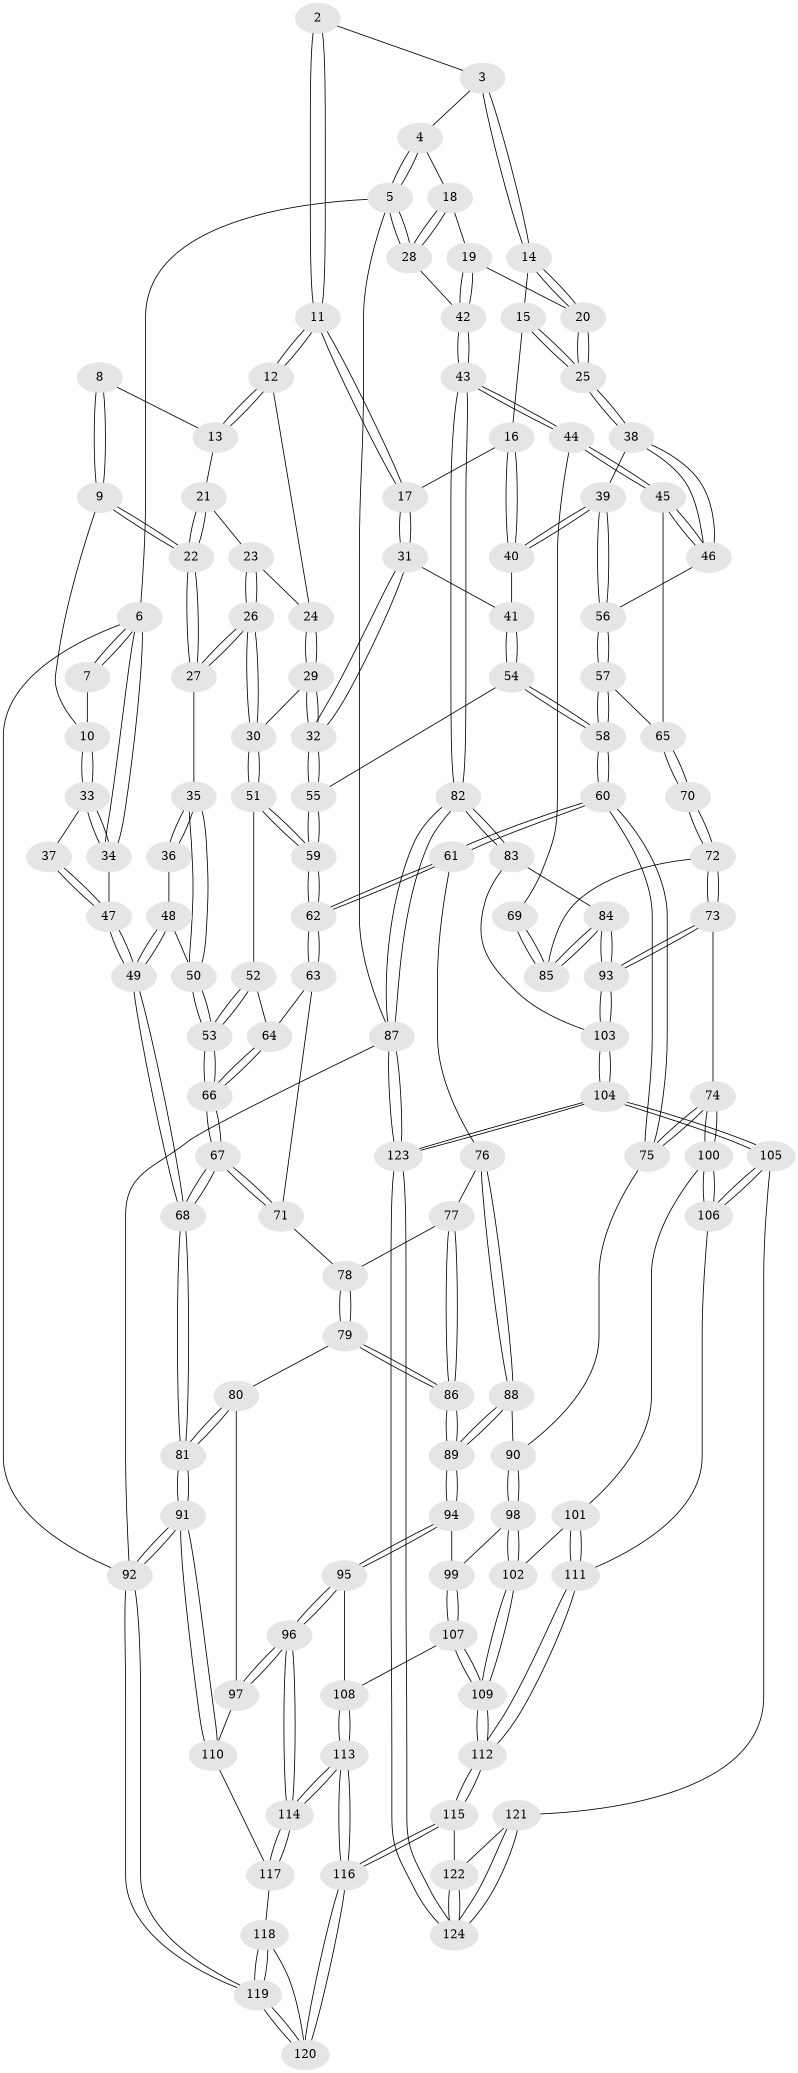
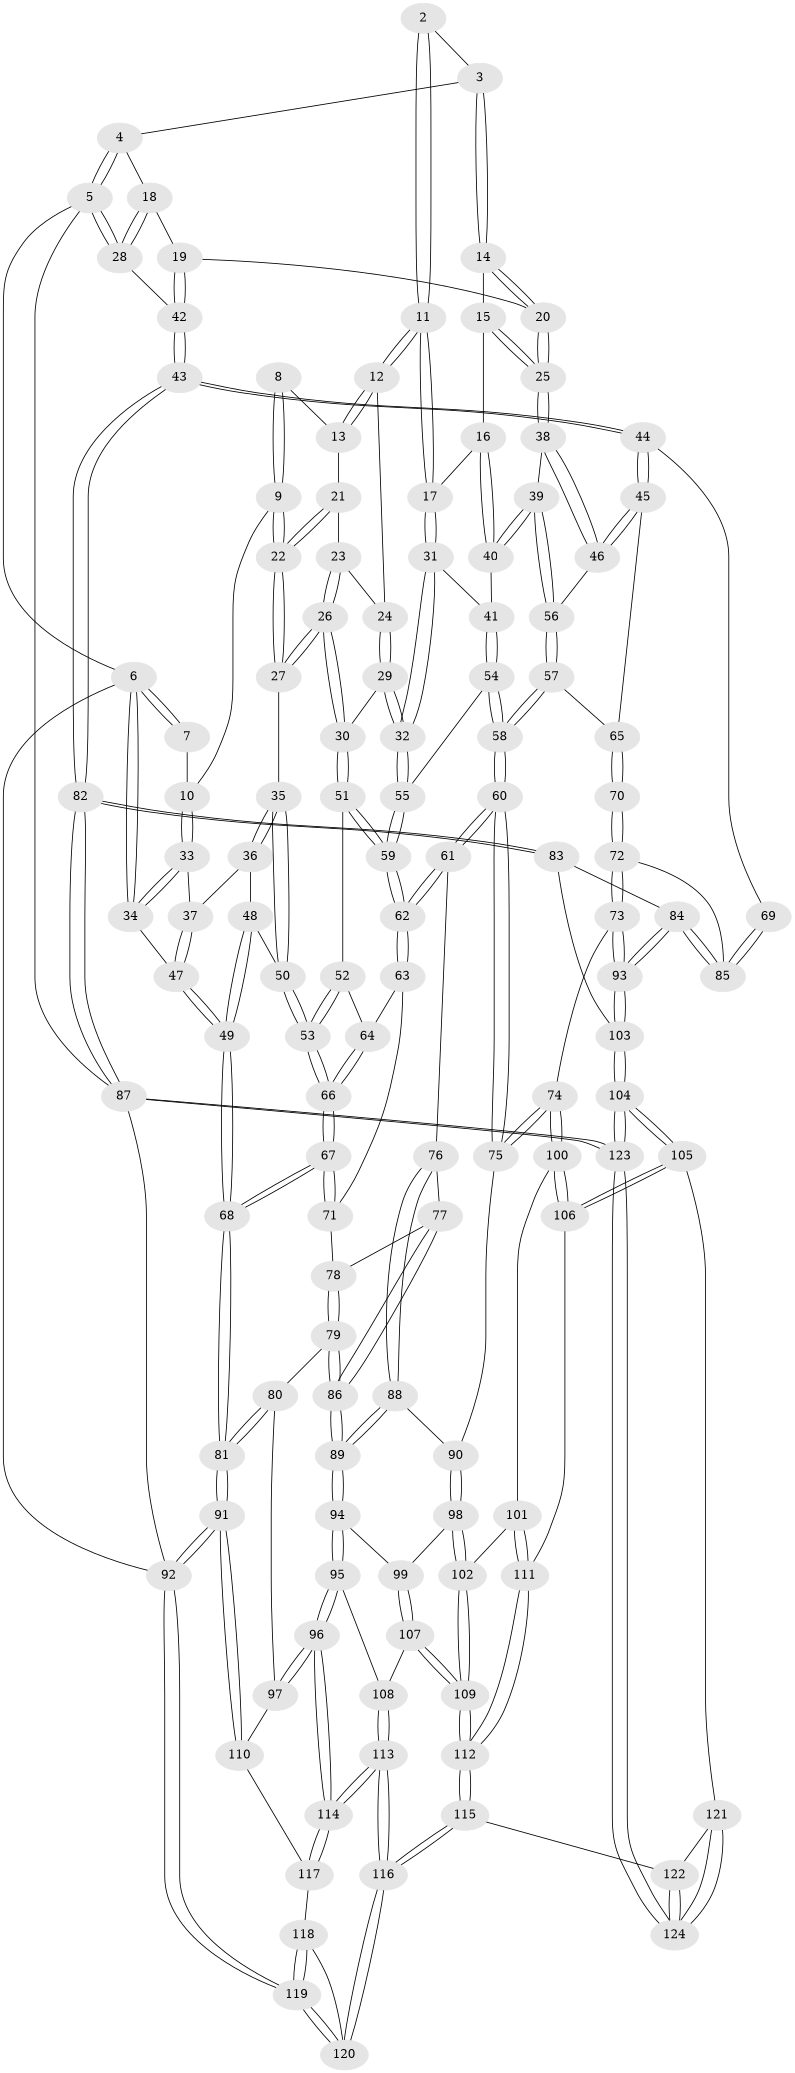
edge "36" -- "37": added
